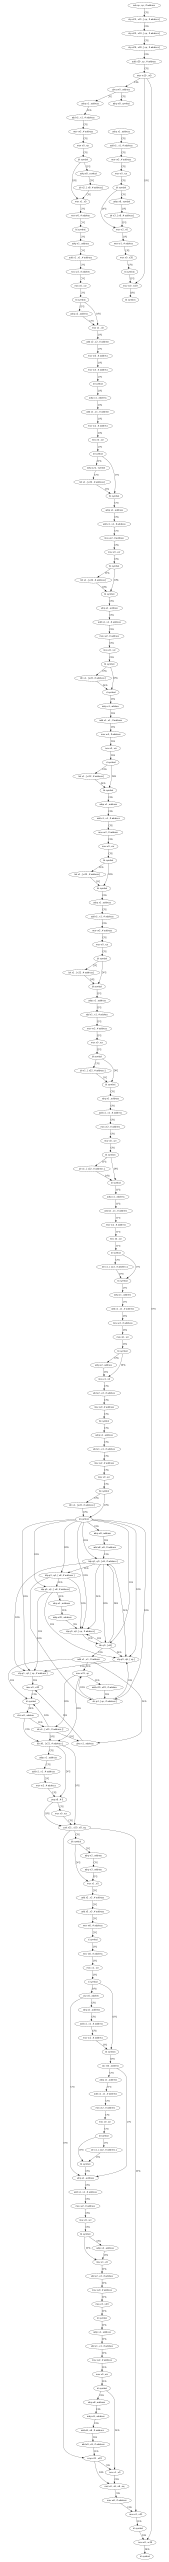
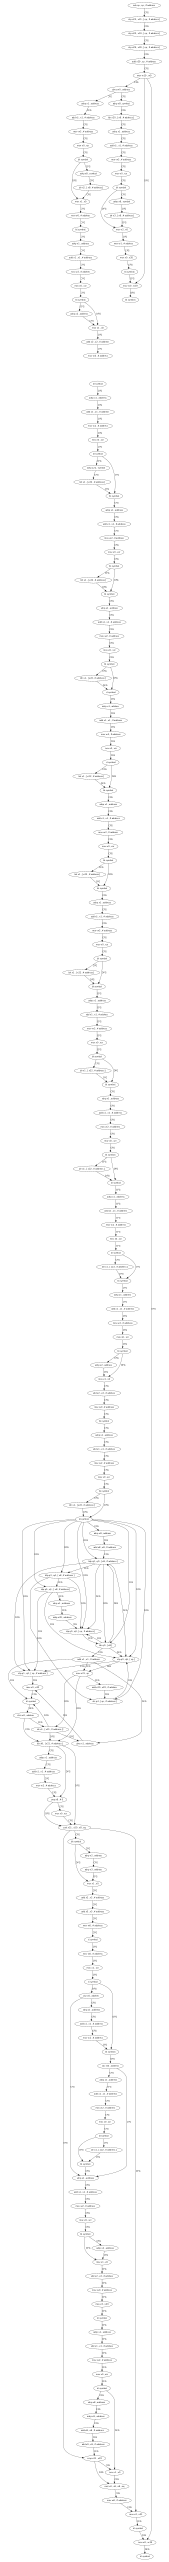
node "ldr x20 , [ x8 , # address ]": added
node "mov w3 , # address": removed
edge "str q4 , [ sp , # address ]" -> "mov x21 , sp": now "stp q0 , q5 , [ sp ]" -> "mov x21 , sp"
